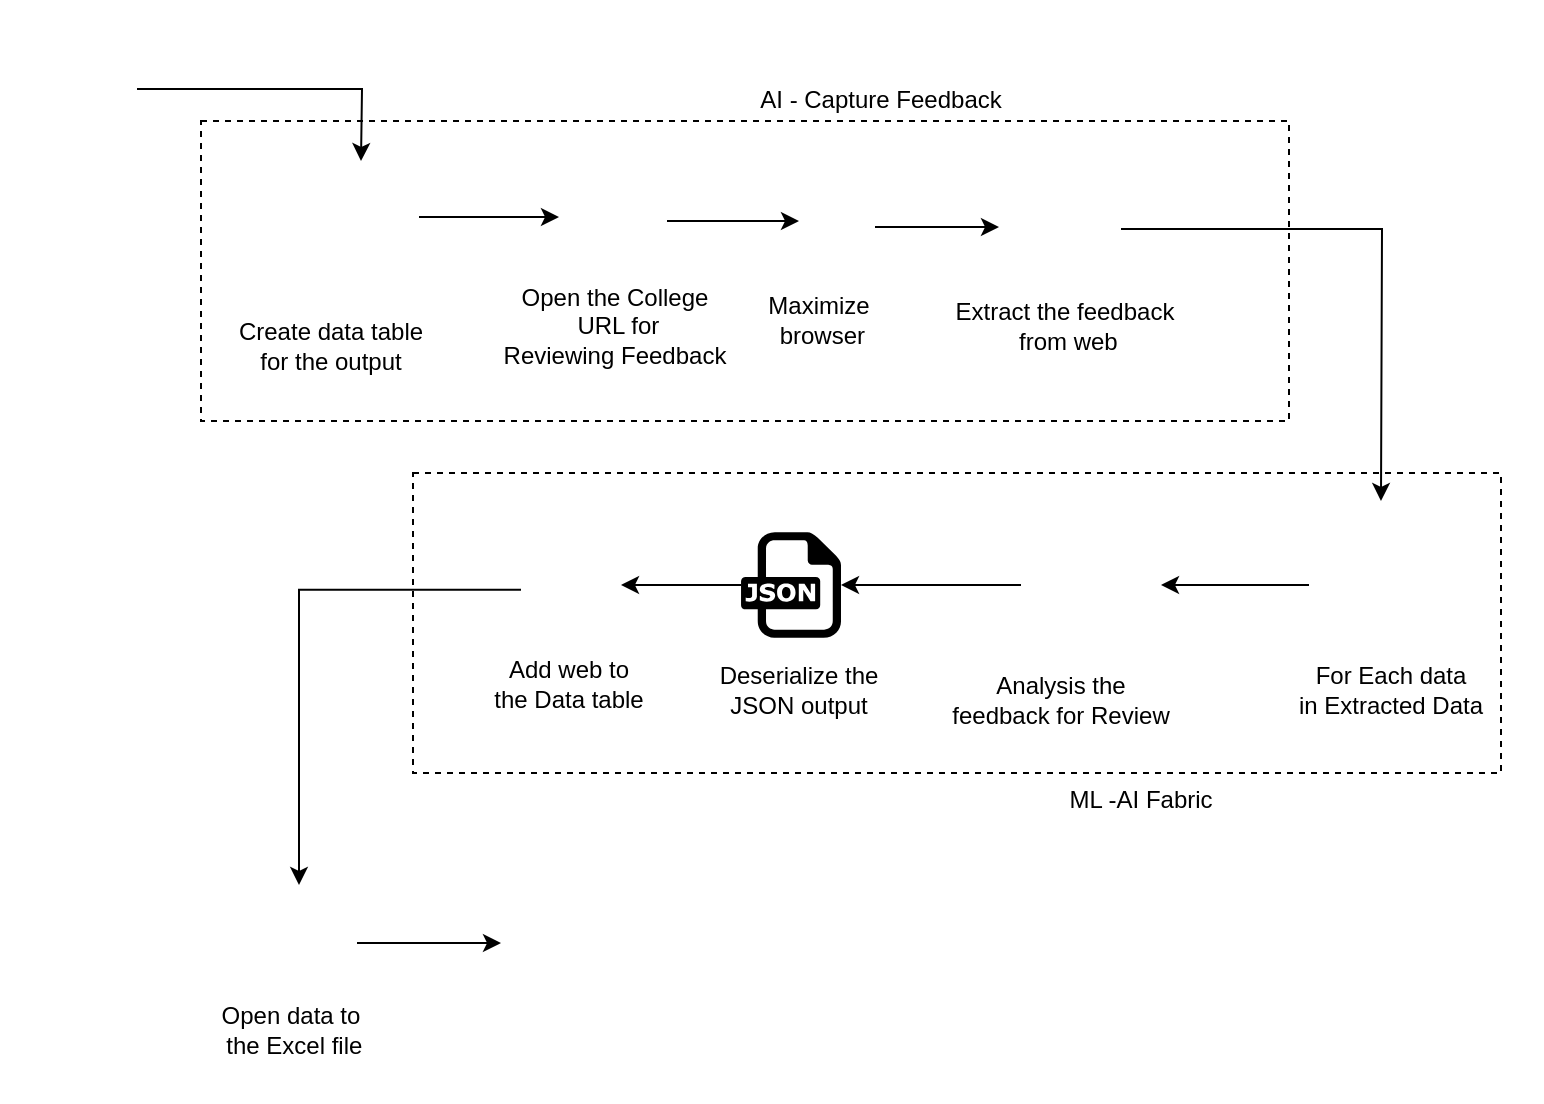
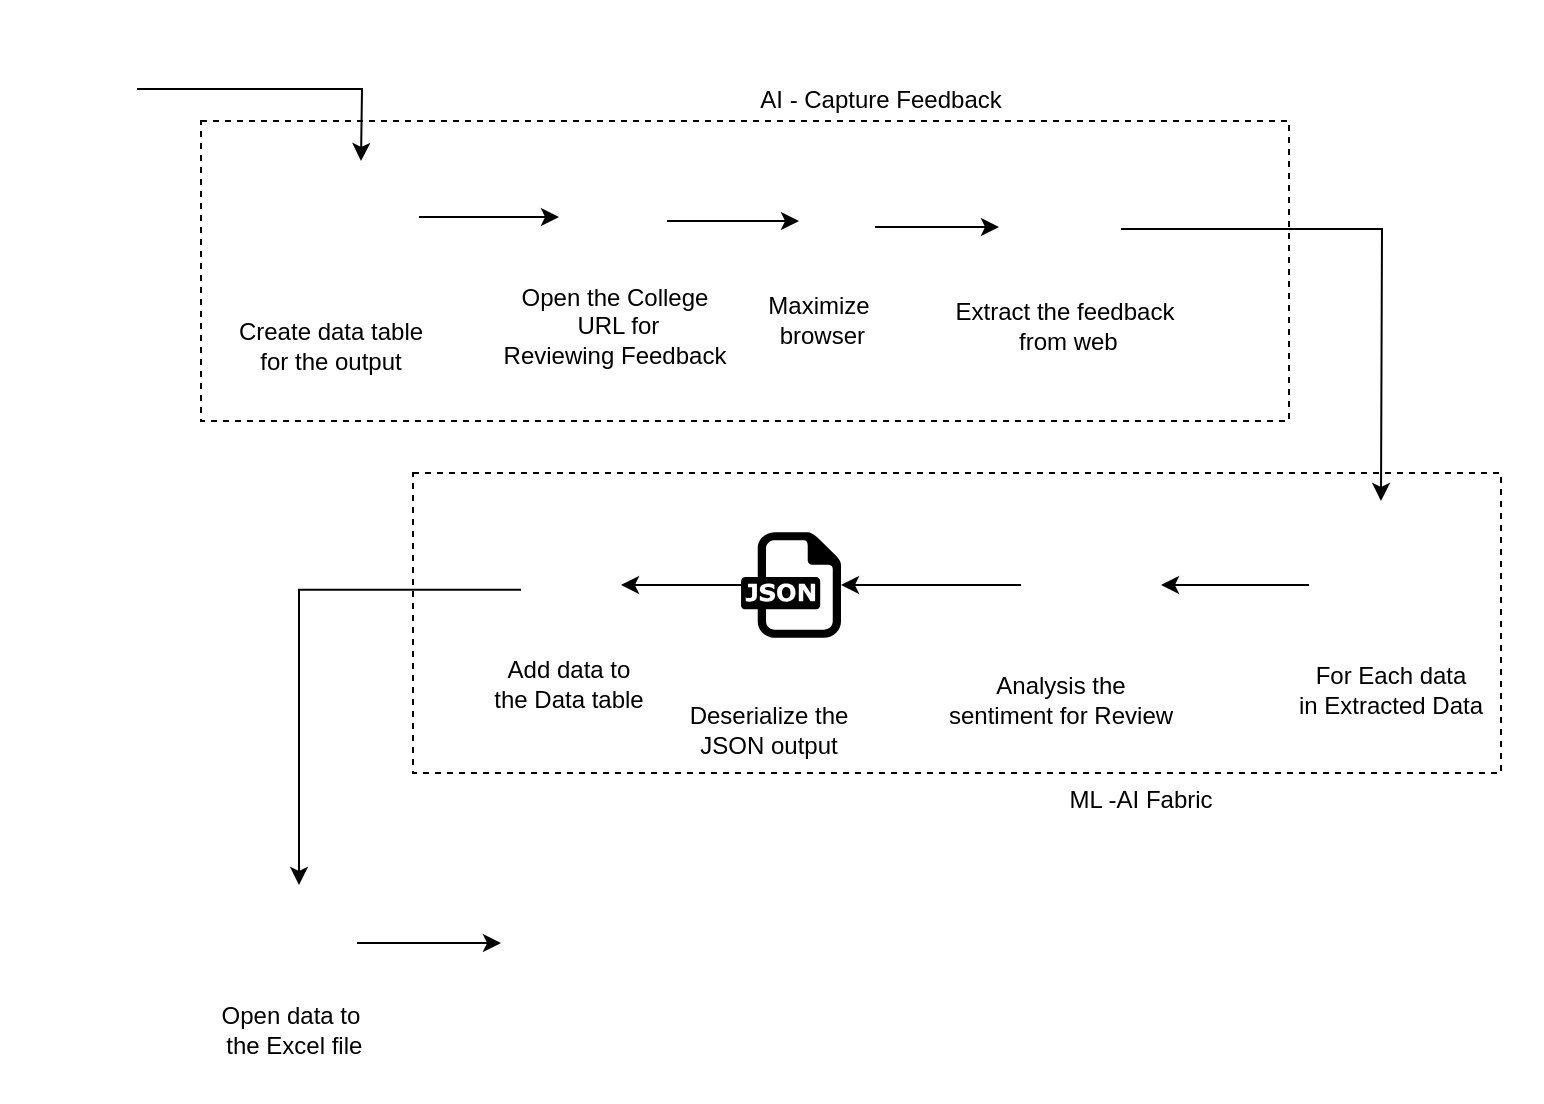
node "Add web to the Data table": label "Add web to the Data table" -> "Add data to the Data table"
node "Deserialize the JSON output": moved (799, 691) -> (769, 731)
node "Analysis the feedback for Review": label "Analysis the feedback for Review" -> "Analysis the sentiment for Review"
